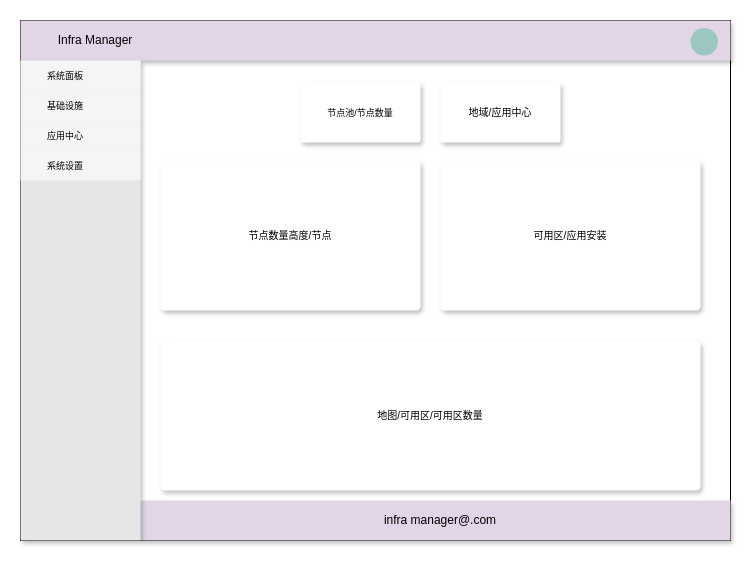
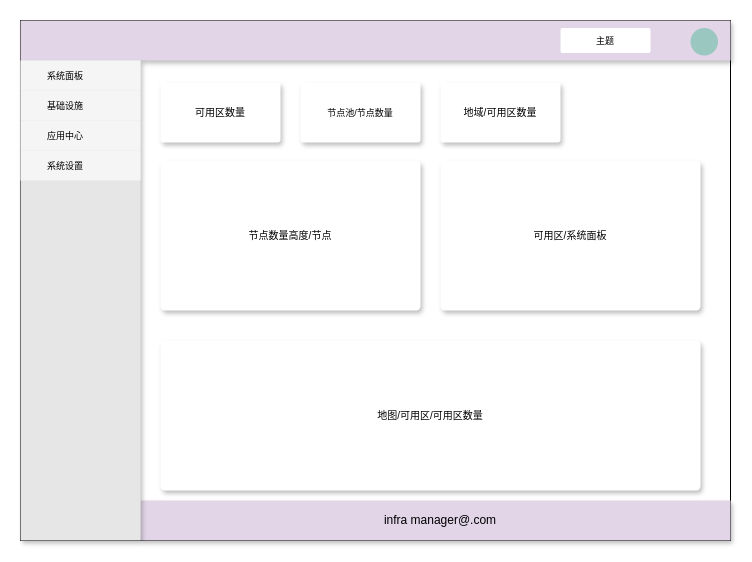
node "Infra Manager": removed
node "主题": added
node "可用区数量": added
node "地域/应用中心": label "地域/应用中心" -> "地域/可用区数量"
node "可用区/应用安装": label "可用区/应用安装" -> "可用区/系统面板"
